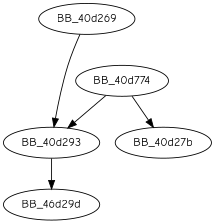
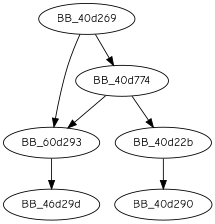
edge "BB_40d269" -> "BB_40d774": added
node "BB_40d293": label "BB_40d293" -> "BB_60d293"
node "BB_40d27b": label "BB_40d27b" -> "BB_40d22b"
node "BB_40d290": added
